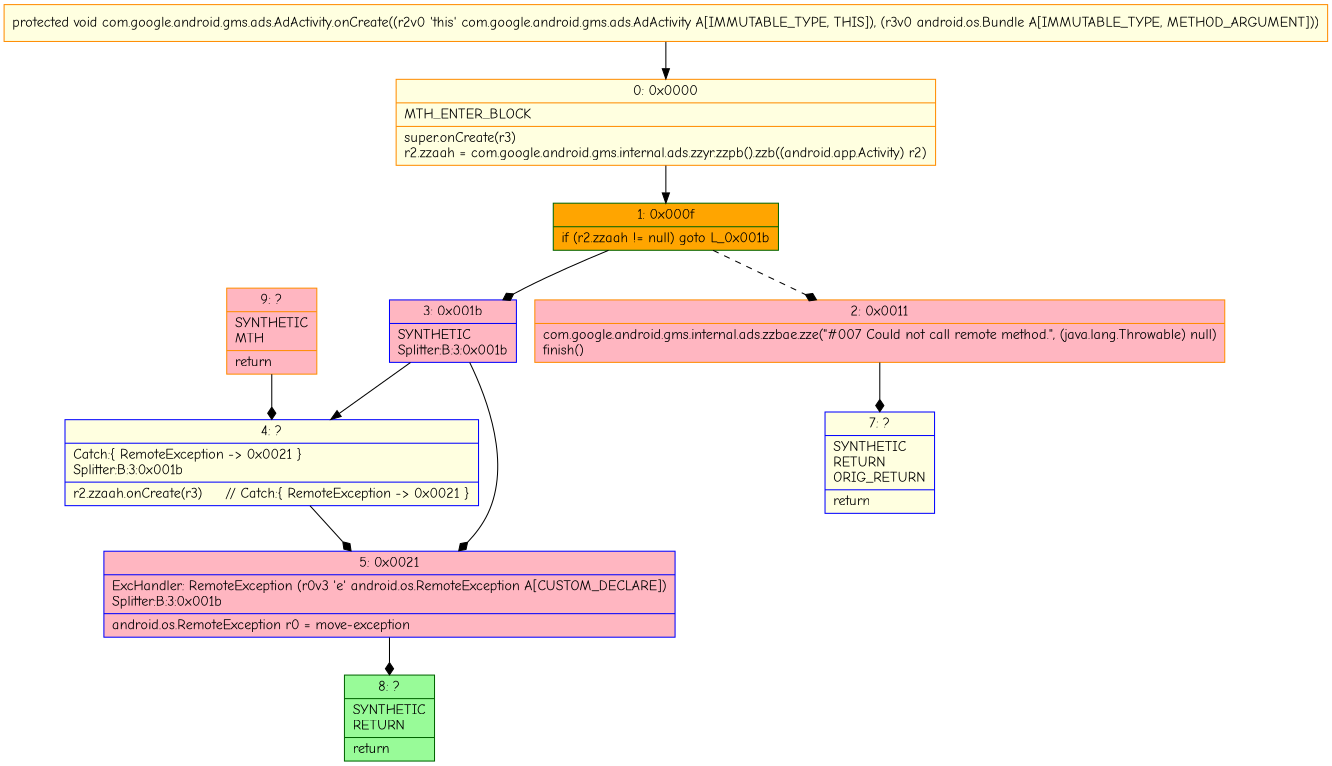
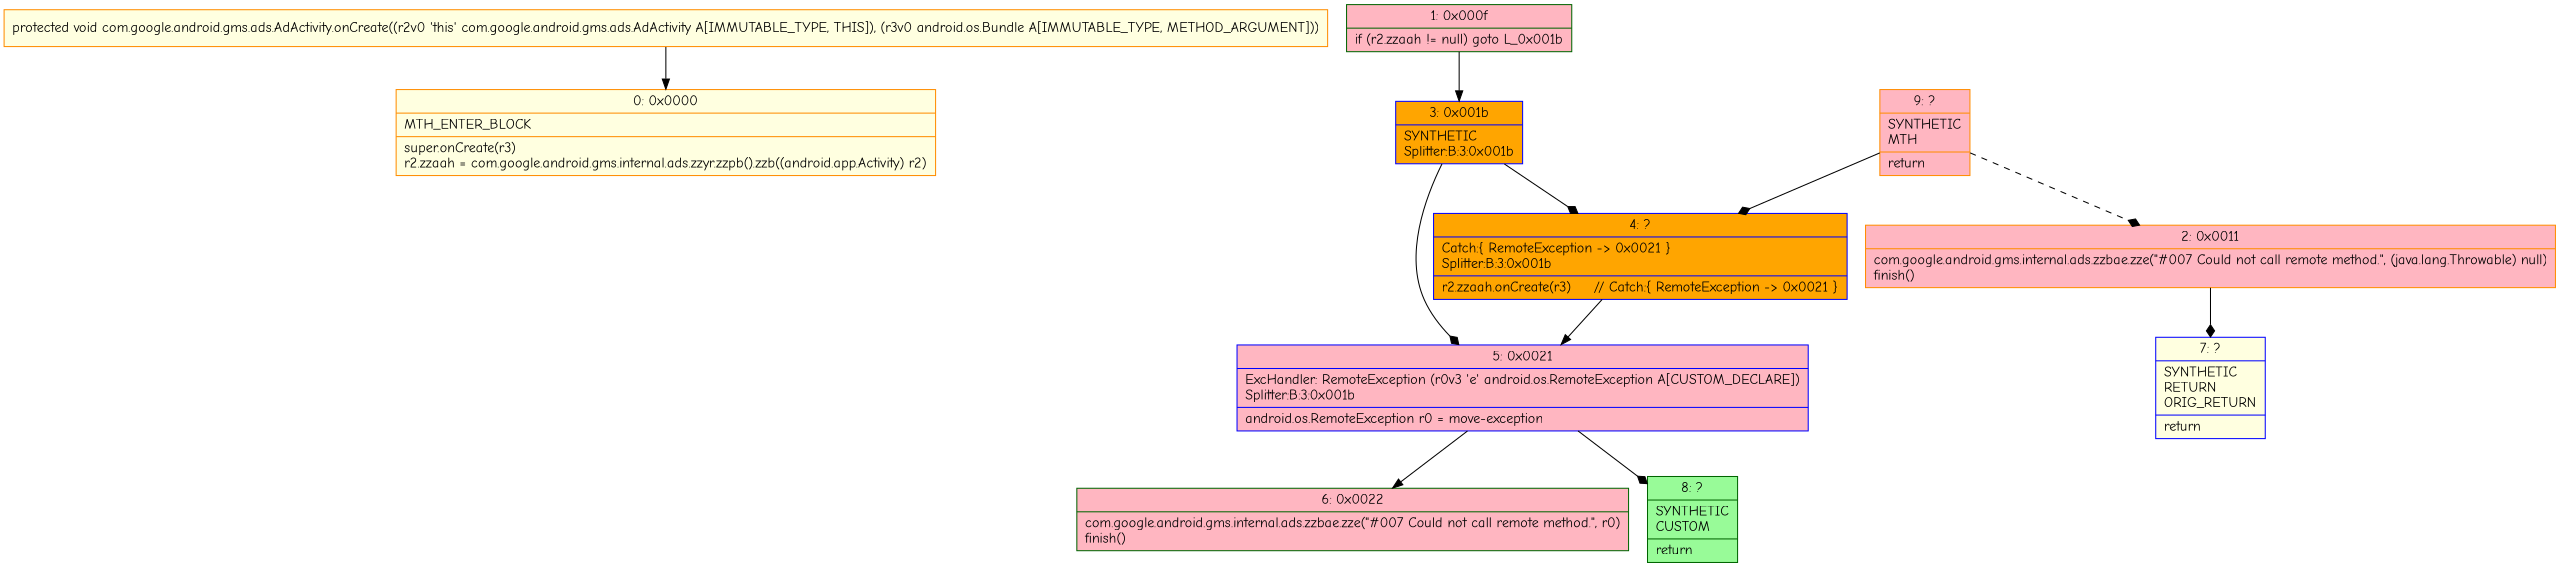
edge "0: 0x0000" -> "1: 0x000f": removed
node "1: 0x000f": fillcolor orange -> lightpink
edge "1: 0x000f" -> "3: 0x001b": arrowhead diamond -> normal
edge "1: 0x000f" -> "2: 0x0011": now "9: ?" -> "2: 0x0011"
node "3: 0x001b": fillcolor lightpink -> orange
edge "3: 0x001b" -> "4: ?": arrowhead normal -> diamond
node "4: ?": fillcolor lightyellow -> orange
node "6: 0x0022": added
edge "4: ?" -> "5: 0x0021": arrowhead diamond -> normal
node "8: ?": text "RETURN" -> "CUSTOM"
